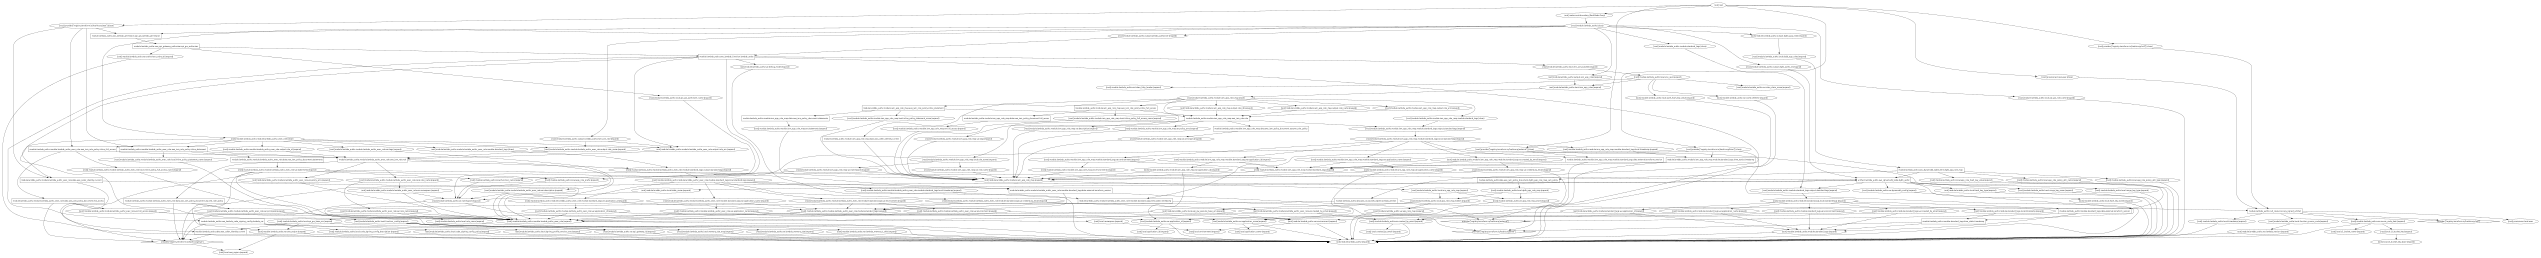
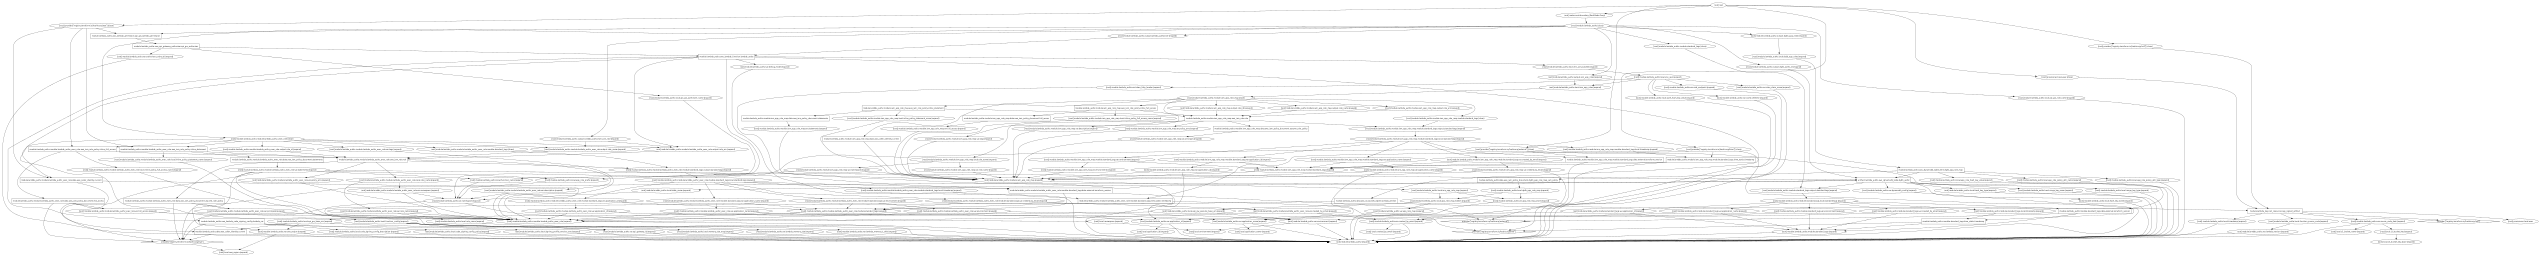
node "[root] module.lambda_authz.var.oidc_endpoint (expand)": added
edge "[root] module.lambda_authz.var.token_http_header (expand)" -> "[root] module.lambda_authz (expand)": added
edge "[root] module.lambda_authz.var.roles_claim_name (expand)" -> "[root] module.lambda_authz (expand)": added
node "module.lambda_authz.null_resource.copy_signed_artifact": label "module.lambda_authz.null_resource.copy_signed_artifact" -> "module.lambda_key.null_resource.copy_signed_artifact"
